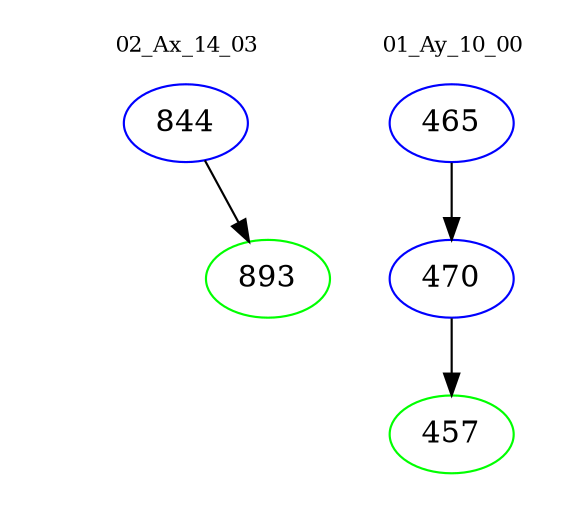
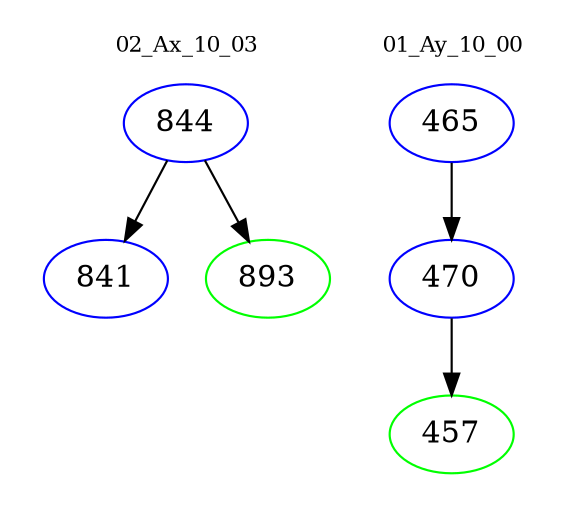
cluster "02_Ax_14_03": label "02_Ax_14_03" -> "02_Ax_10_03"
node "841": added
